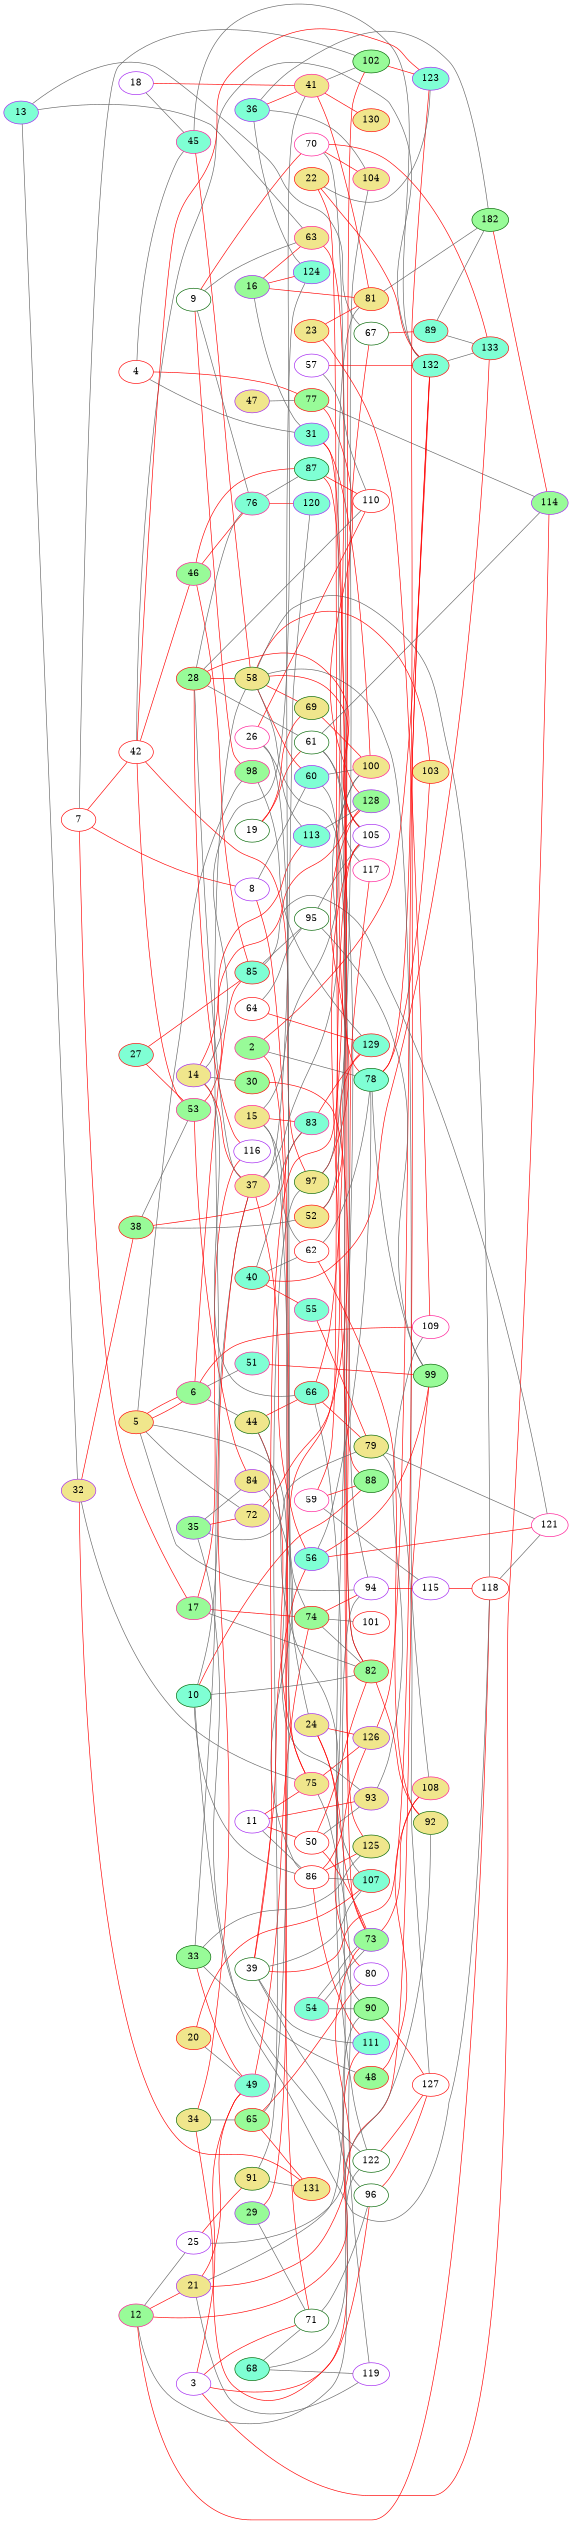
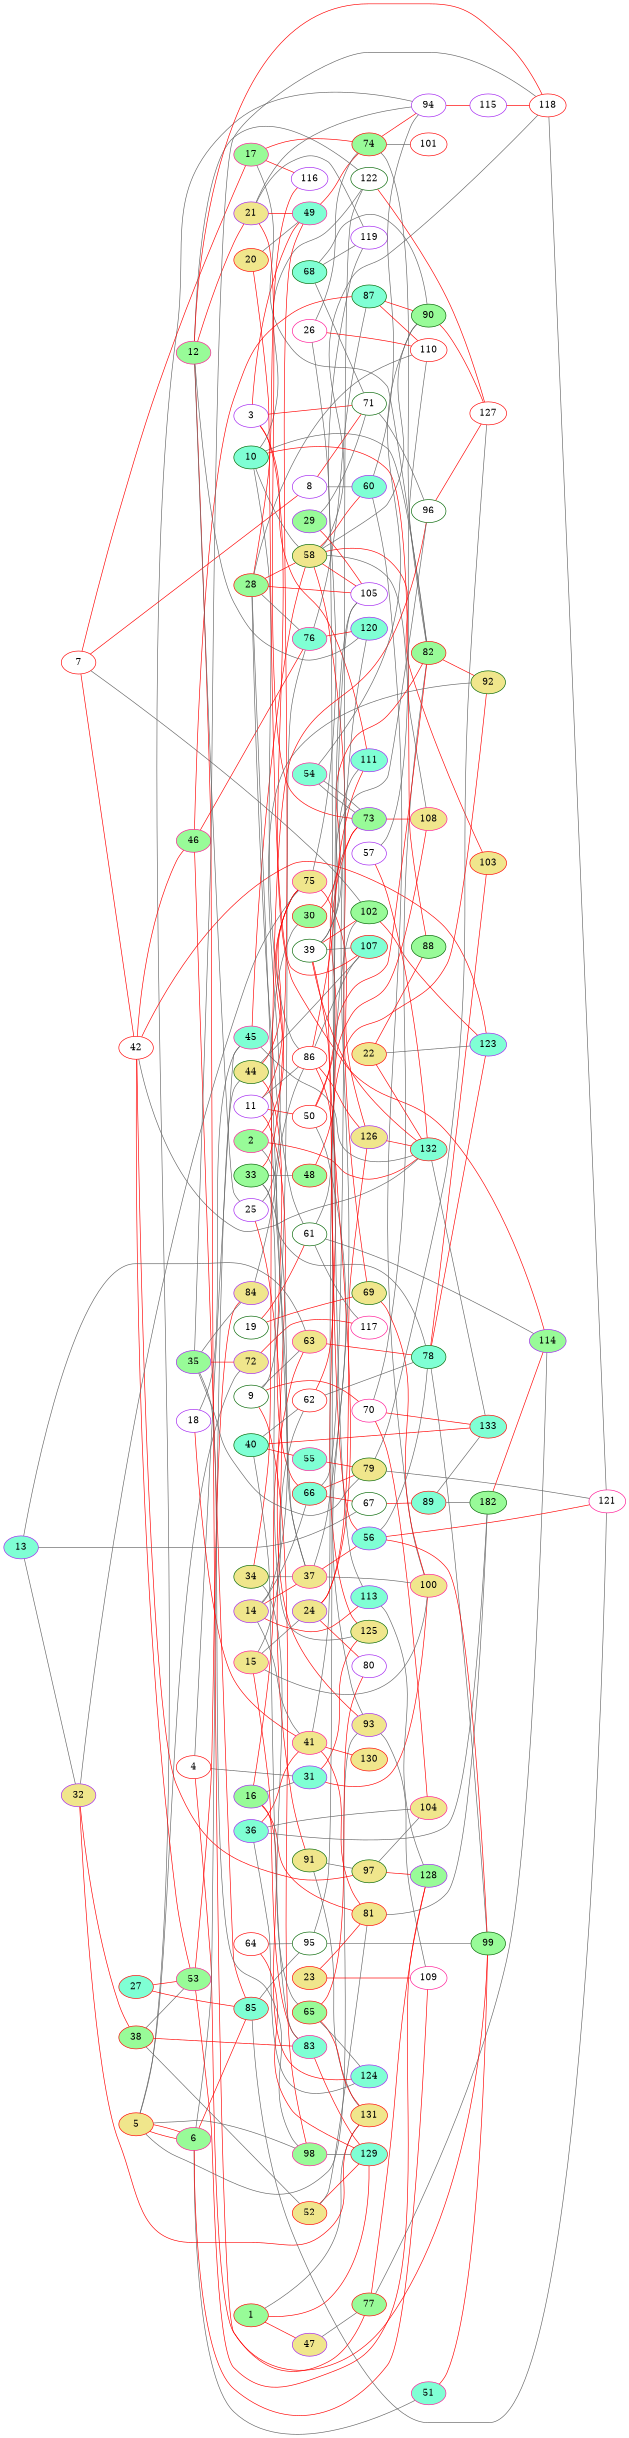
edge "12" -- "120": added
edge "87" -- "73": now "87" -- "90"
node "40": color red -> darkgreen
node "59": removed
edge "37" -- "34": color red -> gray40
edge "35" -- "98": added
node "1": added
